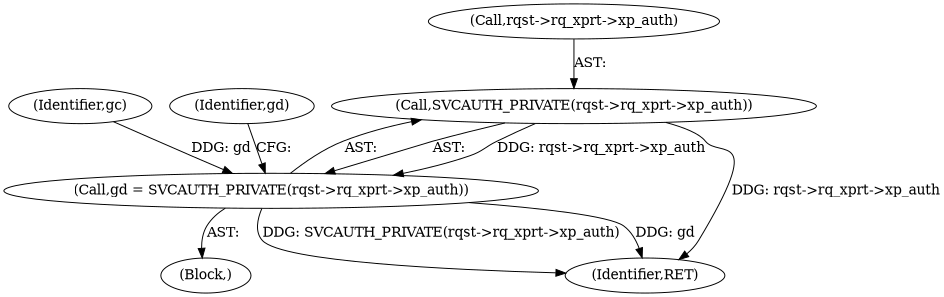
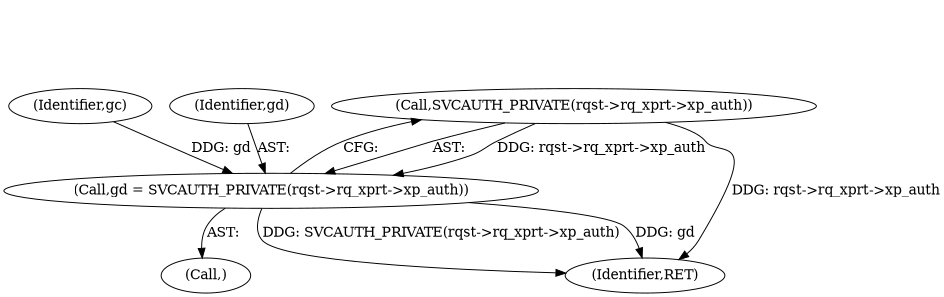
node "(Call,rqst->rq_xprt->xp_auth)": removed
edge "(Identifier,gd)" -> "(Call,gd = SVCAUTH_PRIVATE(rqst->rq_xprt->xp_auth))": label "CFG: " -> "AST: "
edge "(Call,gd = SVCAUTH_PRIVATE(rqst->rq_xprt->xp_auth))" -> "(Call,SVCAUTH_PRIVATE(rqst->rq_xprt->xp_auth))": label "AST: " -> "CFG: "
node "(Block,)": label "(Block,)" -> "(Call,)"
